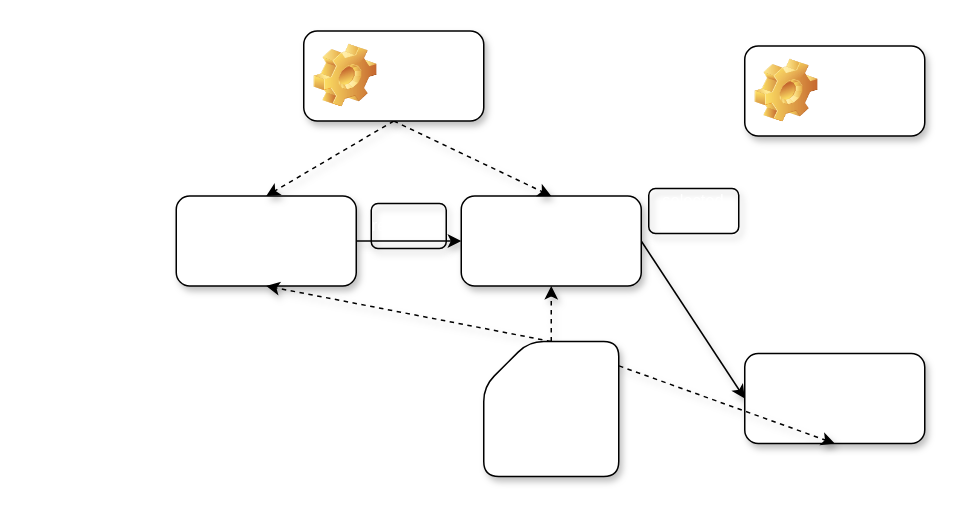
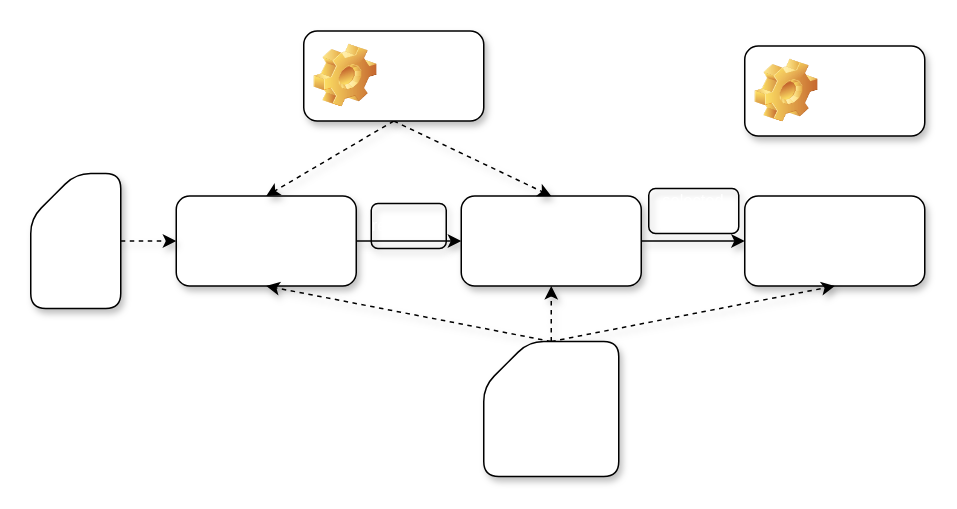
node "Message to be classified": added
edge "Message to be classified" -> "Analyse Generate reasoning for each possible category": added
node "Match Match model's output string with one of possible categories": moved (835, 398) -> (835, 241)
